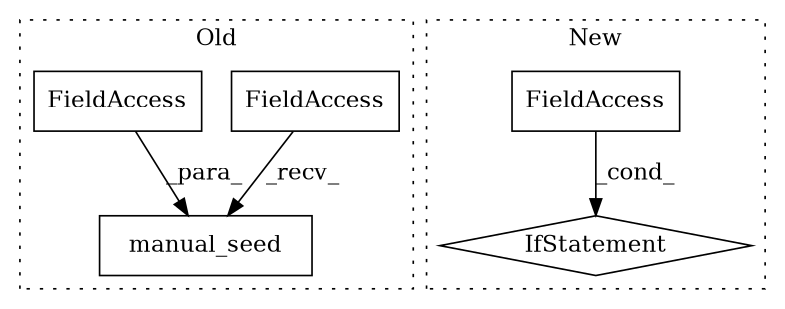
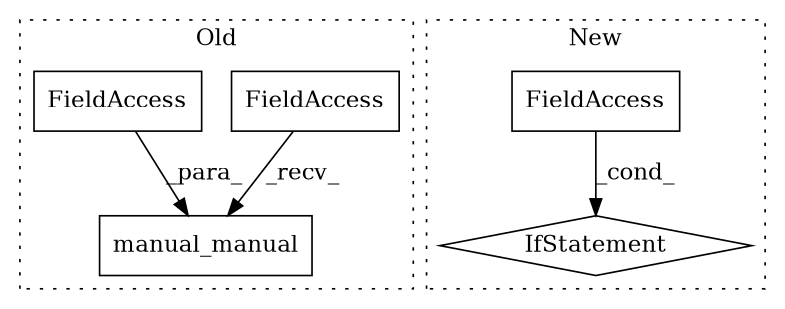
node "manual_seed": label "manual_seed" -> "manual_manual"
